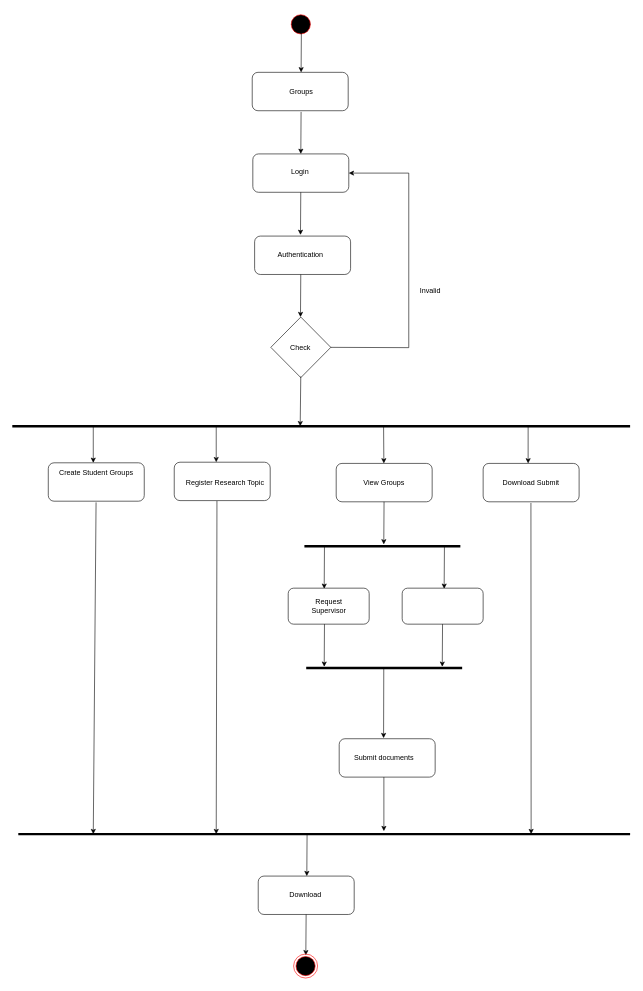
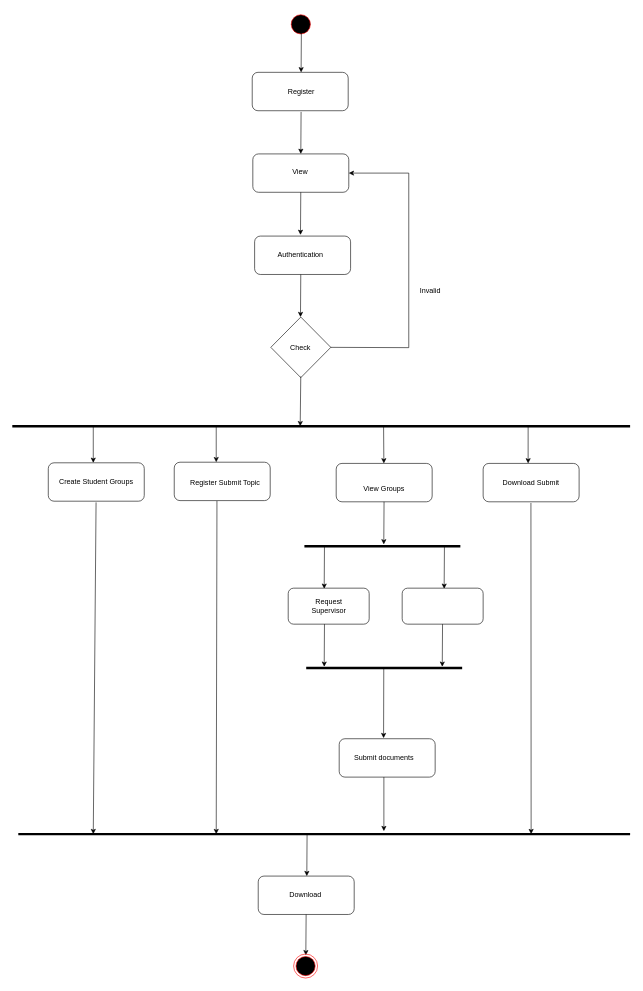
node "Groups": label "Groups" -> "Register"
node "Login": label "Login" -> "View"
node "Create Student Groups": moved (96, 473) -> (96, 482)
node "Register Research Topic": label "Register Research Topic" -> "Register Submit Topic"
node "View Groups": moved (384, 483) -> (384, 489)
